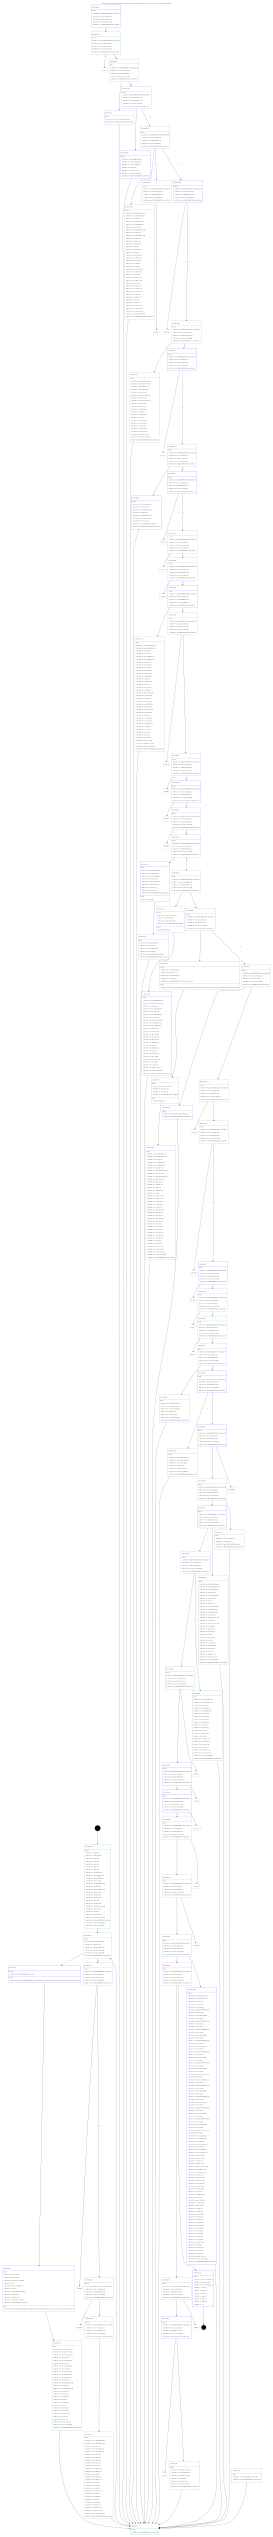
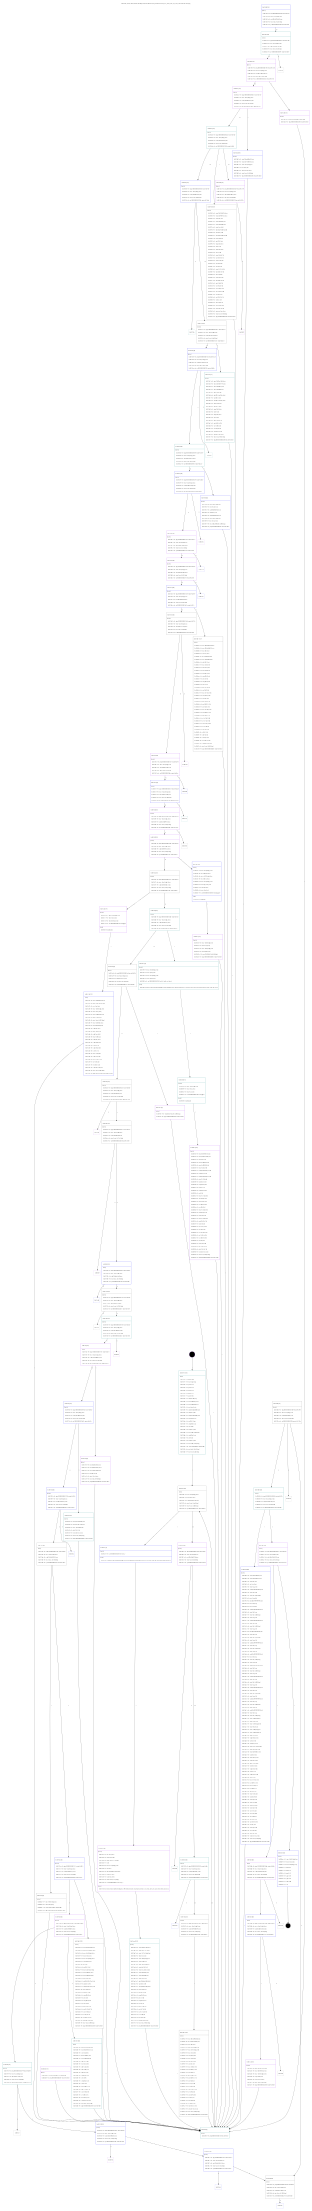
edge "0x401848 [28]" -> "0x401864 [28]": reversed
